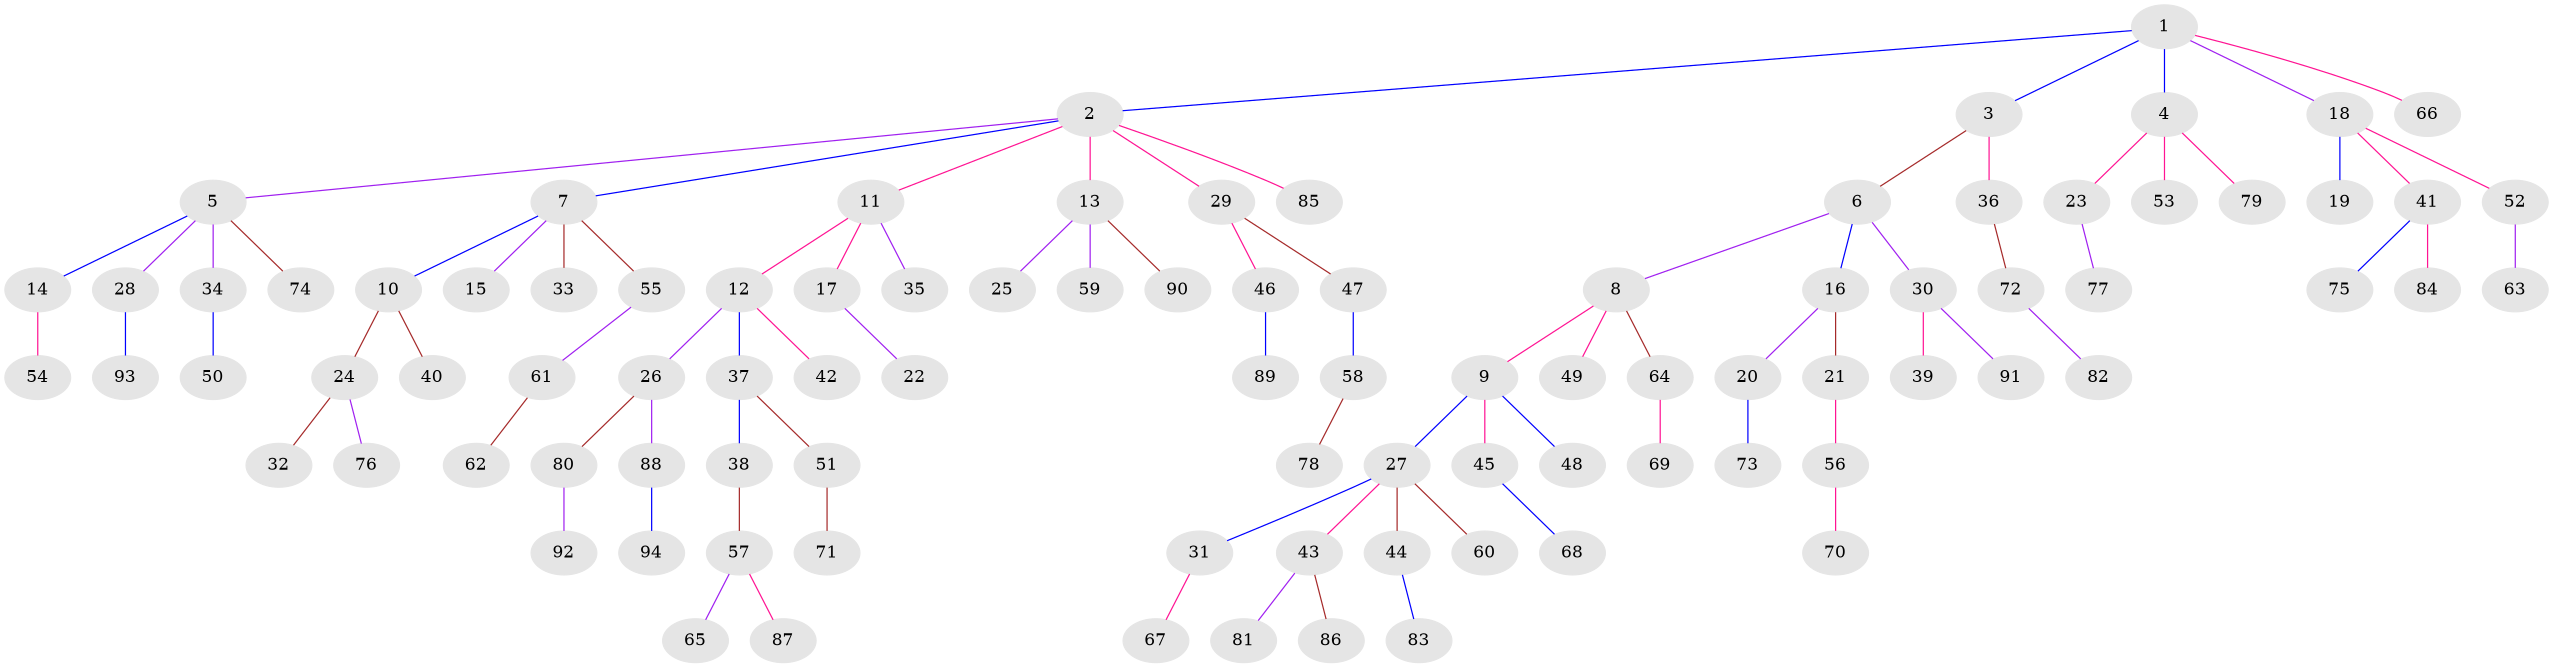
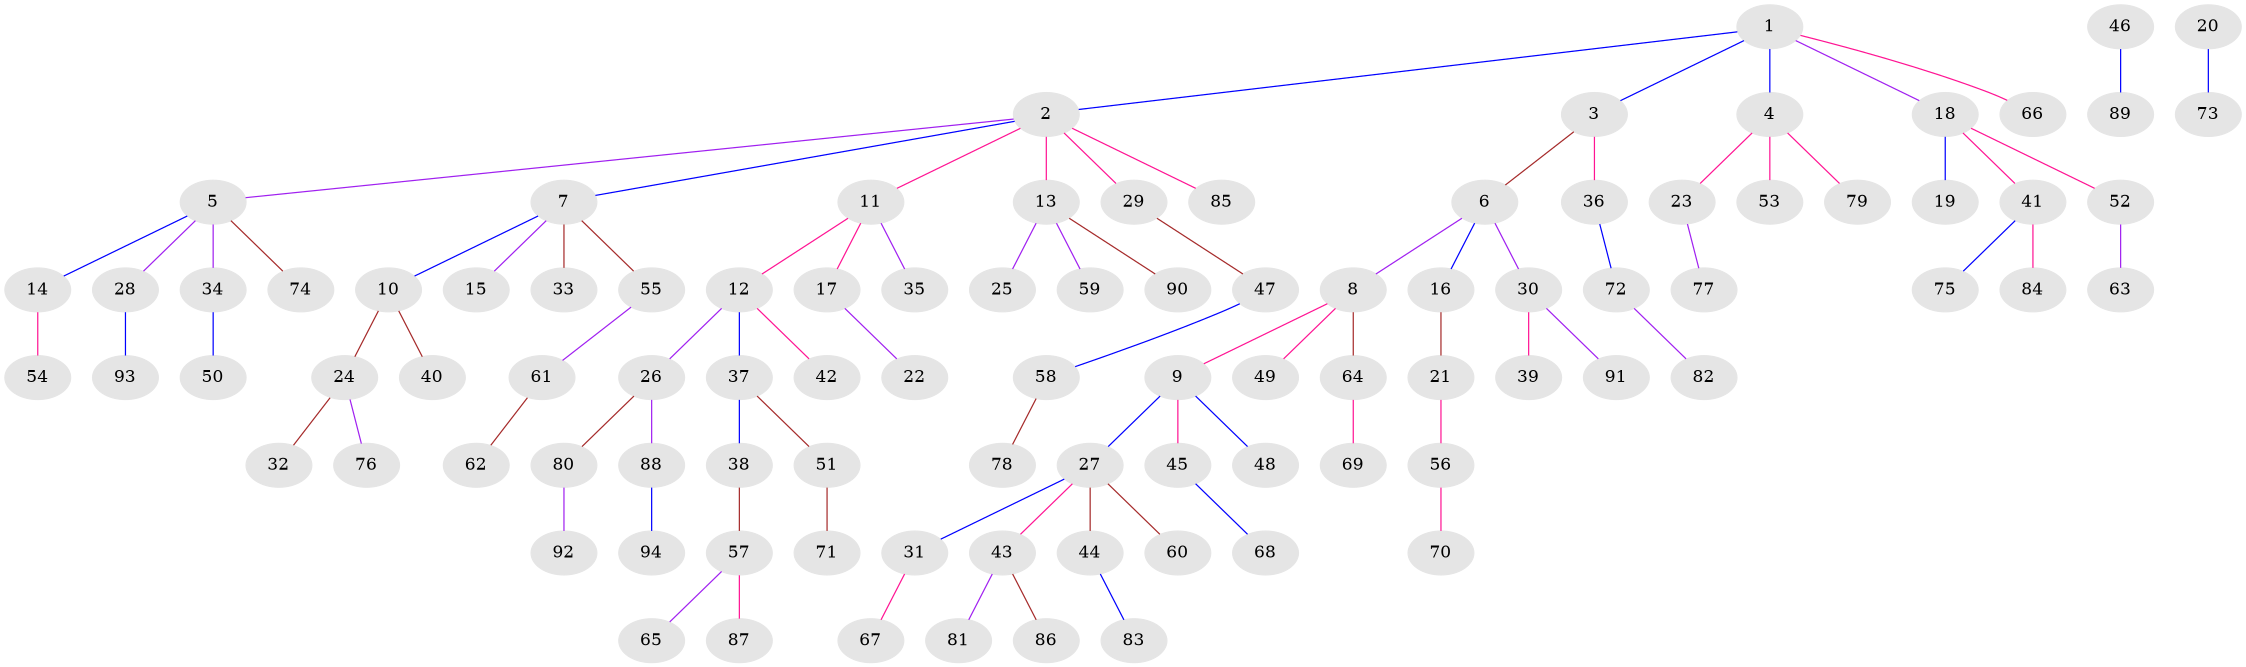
edge "29" -- "46": removed
edge "36" -- "72": color brown -> blue
edge "16" -- "20": removed
